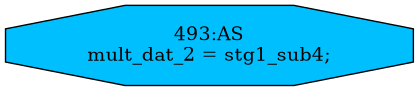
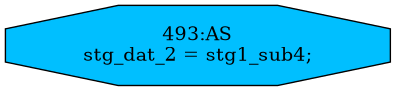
node "493:AS mult_dat_2 = stg1_sub4;": label "493:AS mult_dat_2 = stg1_sub4;" -> "493:AS stg_dat_2 = stg1_sub4;"
